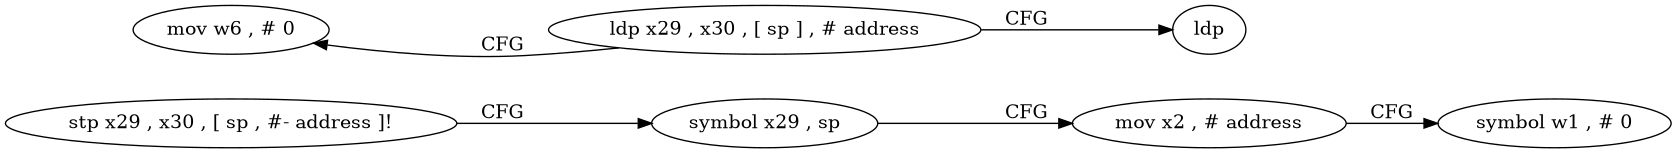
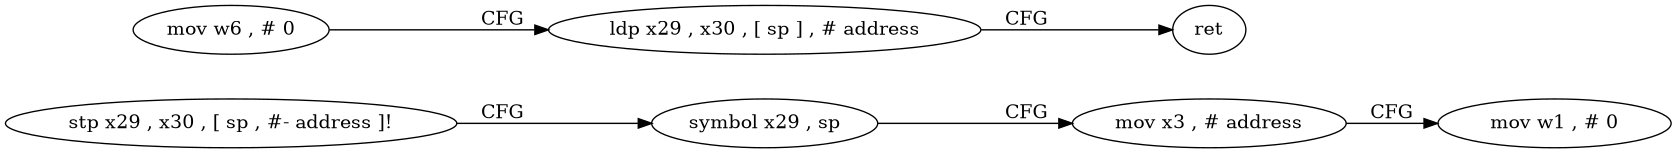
node "ldp": label "ldp" -> "ret"
edge "ldp x29 , x30 , [ sp ] , # address" -> "mov w6 , # 0": reversed
node "mov x2 , # address": label "mov x2 , # address" -> "mov x3 , # address"
node "symbol w1 , # 0": label "symbol w1 , # 0" -> "mov w1 , # 0"
